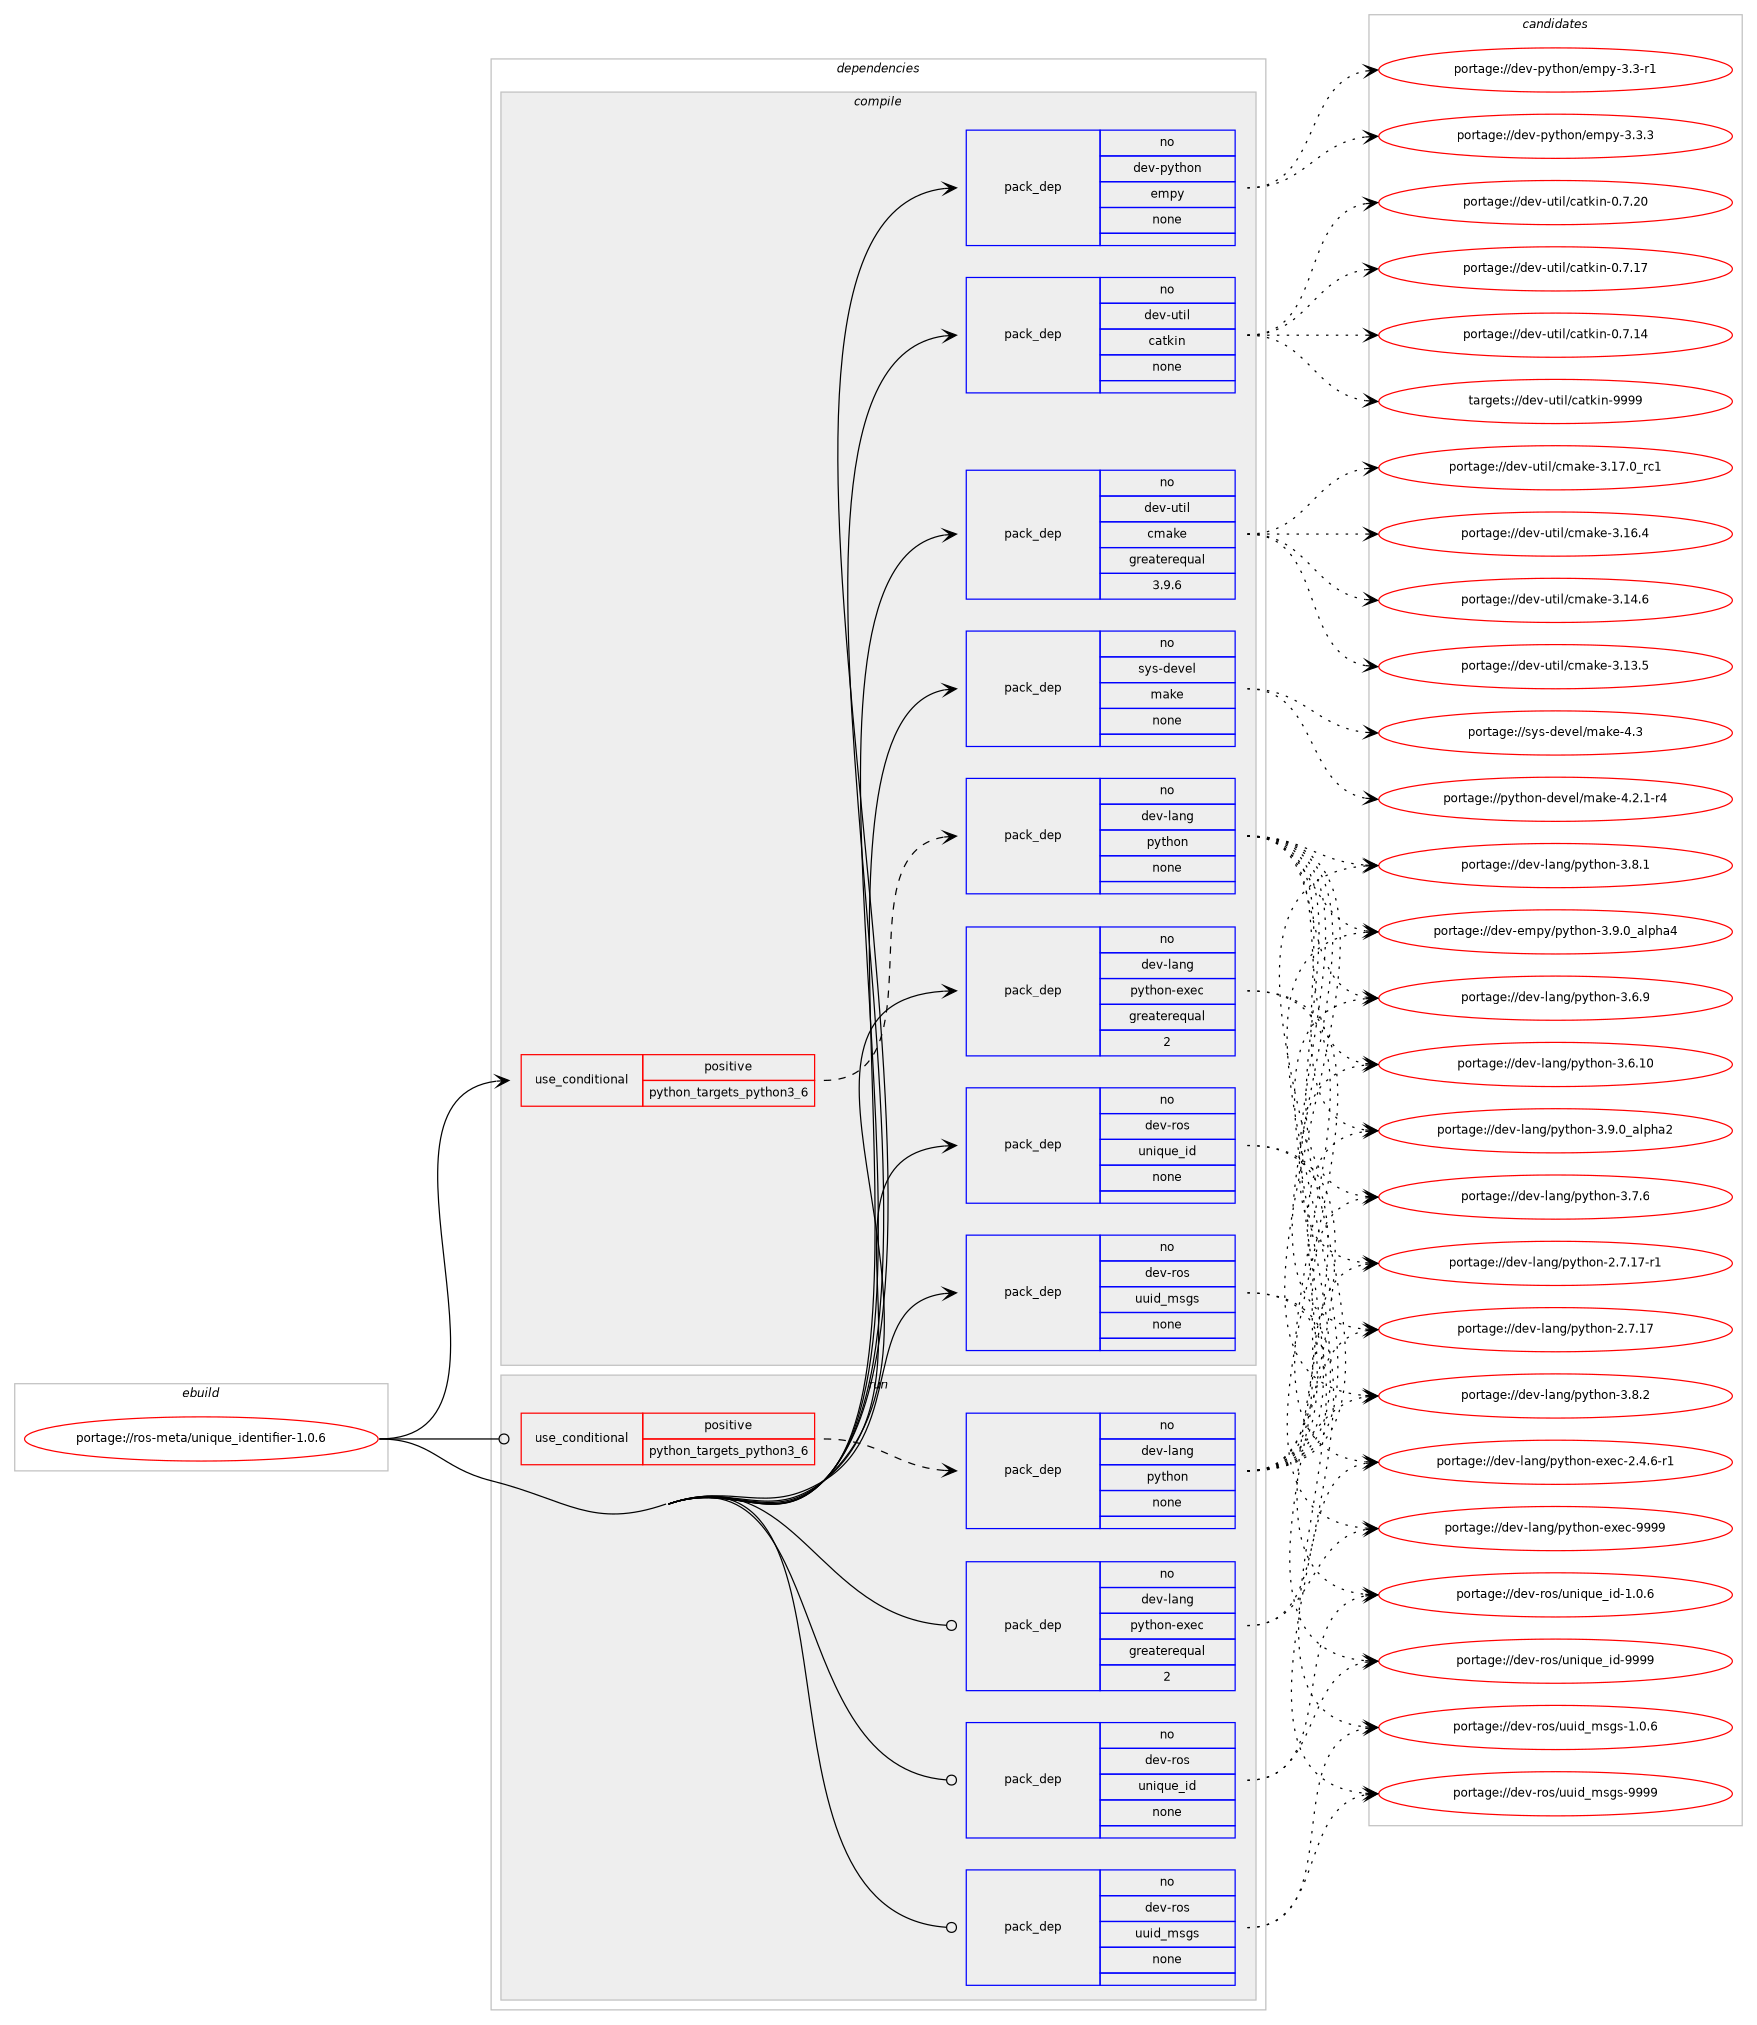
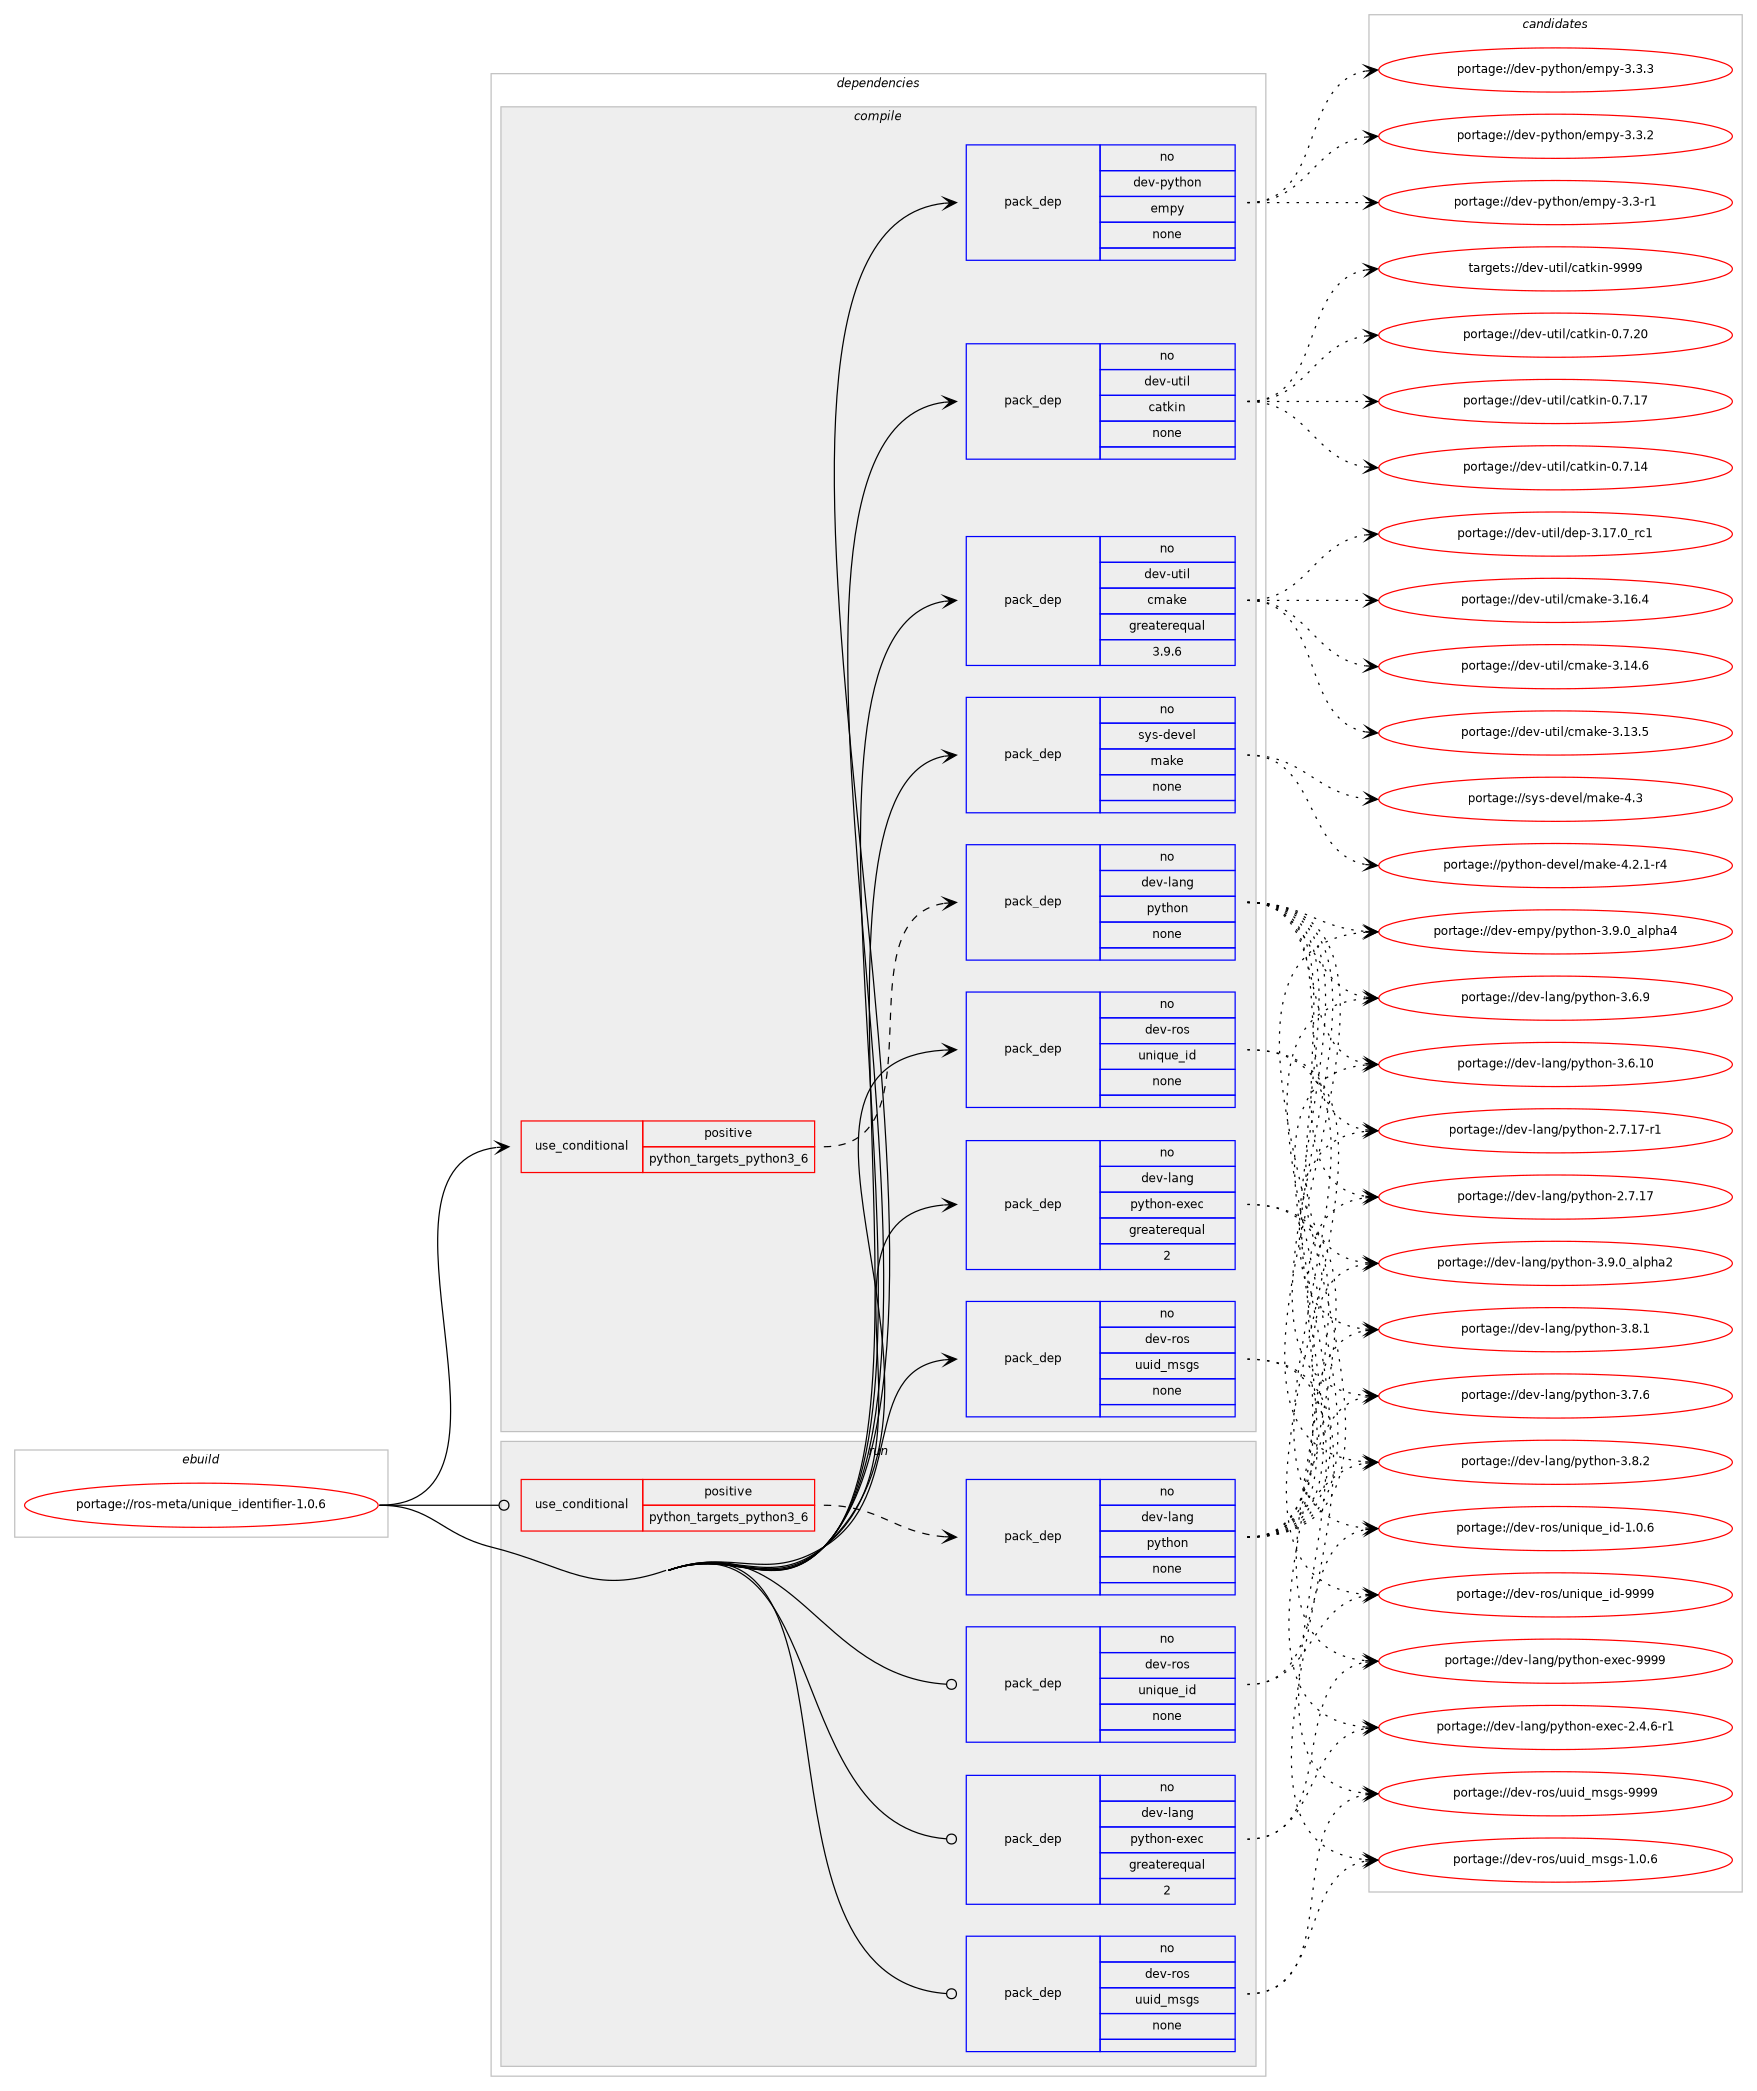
node "portage://dev-python/empy-3.3.2": added
node "portage://dev-util/cmake-3.17.0_rc1": label "portage://dev-util/cmake-3.17.0_rc1" -> "portage://dev-util/dep-3.17.0_rc1"
